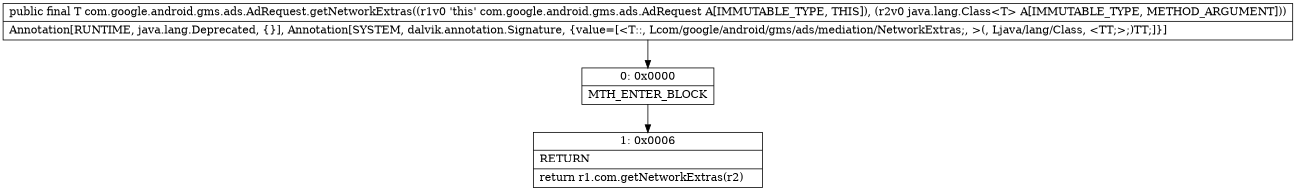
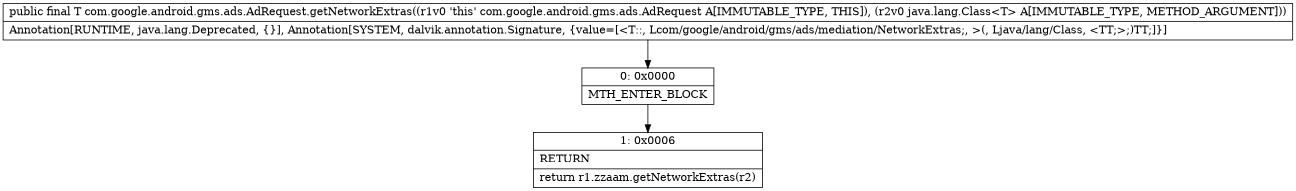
node "1: 0x0006": text "return r1.com.getNetworkExtras(r2)" -> "return r1.zzaam.getNetworkExtras(r2)"
